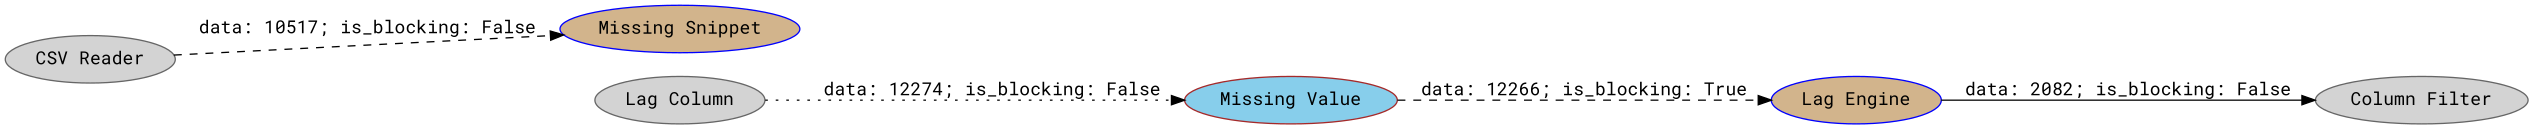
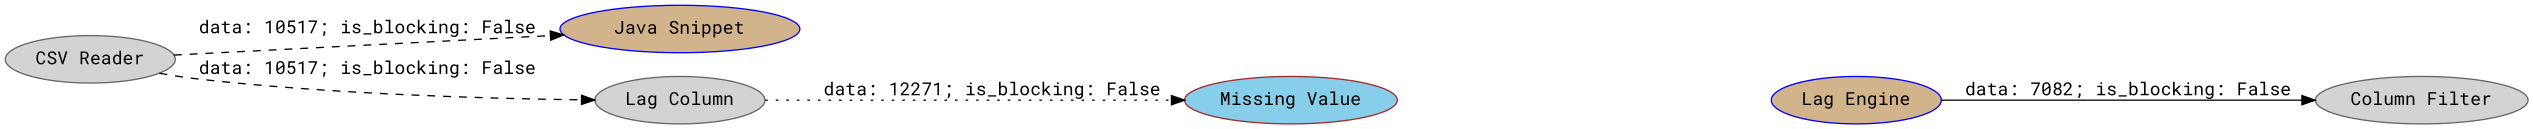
node "Missing Snippet": label "Missing Snippet" -> "Java Snippet"
edge "Lag Column" -> "Missing Value": label "data: 12274; is_blocking: False" -> "data: 12271; is_blocking: False"
edge "Lag Engine" -> "Column Filter": label "data: 2082; is_blocking: False" -> "data: 7082; is_blocking: False"
edge "CSV Reader" -> "Lag Column": added, label "data: 10517; is_blocking: False"
edge "Missing Value" -> "Lag Engine": removed, label "data: 12266; is_blocking: True"
